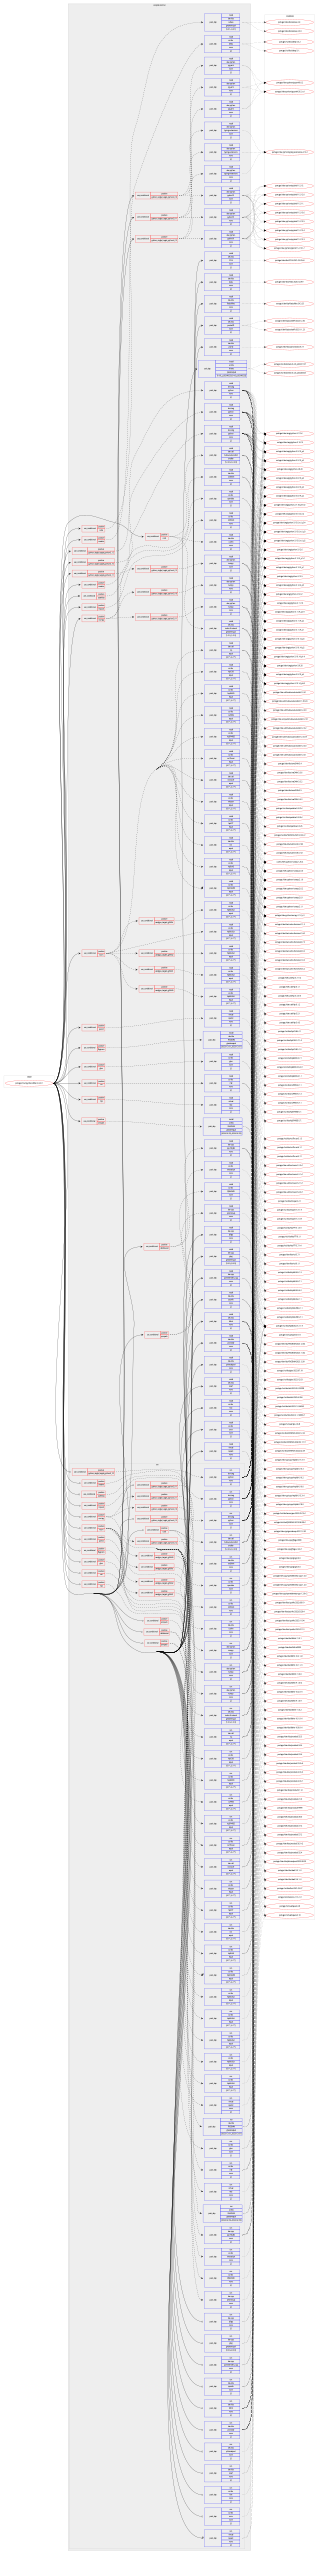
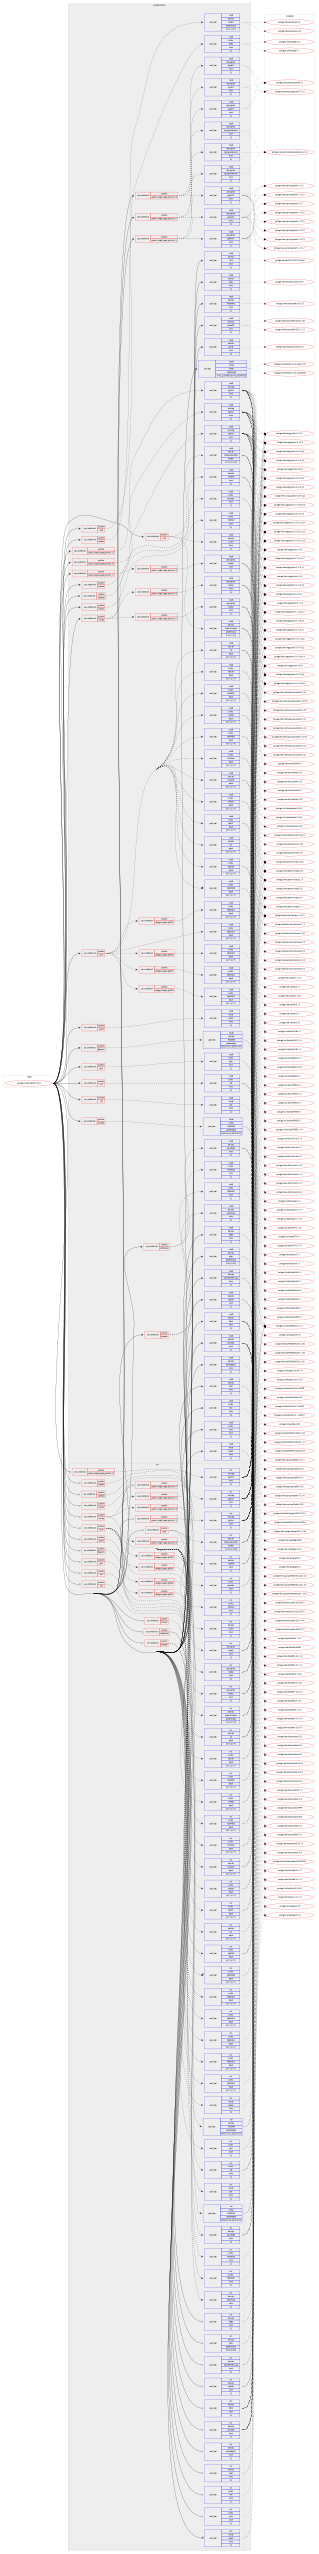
node "portage://dev-lang/python-3.8.19_p2": label "portage://dev-lang/python-3.8.19_p2" -> "portage://dev-numpy/python-3.8.19_p2"
node "portage://dev-xnnpack/nvidia-cuda-toolkit-12.5.1": label "portage://dev-xnnpack/nvidia-cuda-toolkit-12.5.1" -> "portage://dev-util/nvidia-cuda-toolkit-12.5.1"
node "cudnn://dev-python/numpy-1.26.4": label "cudnn://dev-python/numpy-1.26.4" -> "portage://dev-python/numpy-1.26.4"
node "portage://numpy-libs/caffe2-2.4.0-r1": label "portage://numpy-libs/caffe2-2.4.0-r1" -> "portage://sci-libs/caffe2-2.4.0-r1"
node "portage://sci-libs/hipSPARSE-5.1.3-r1": added
